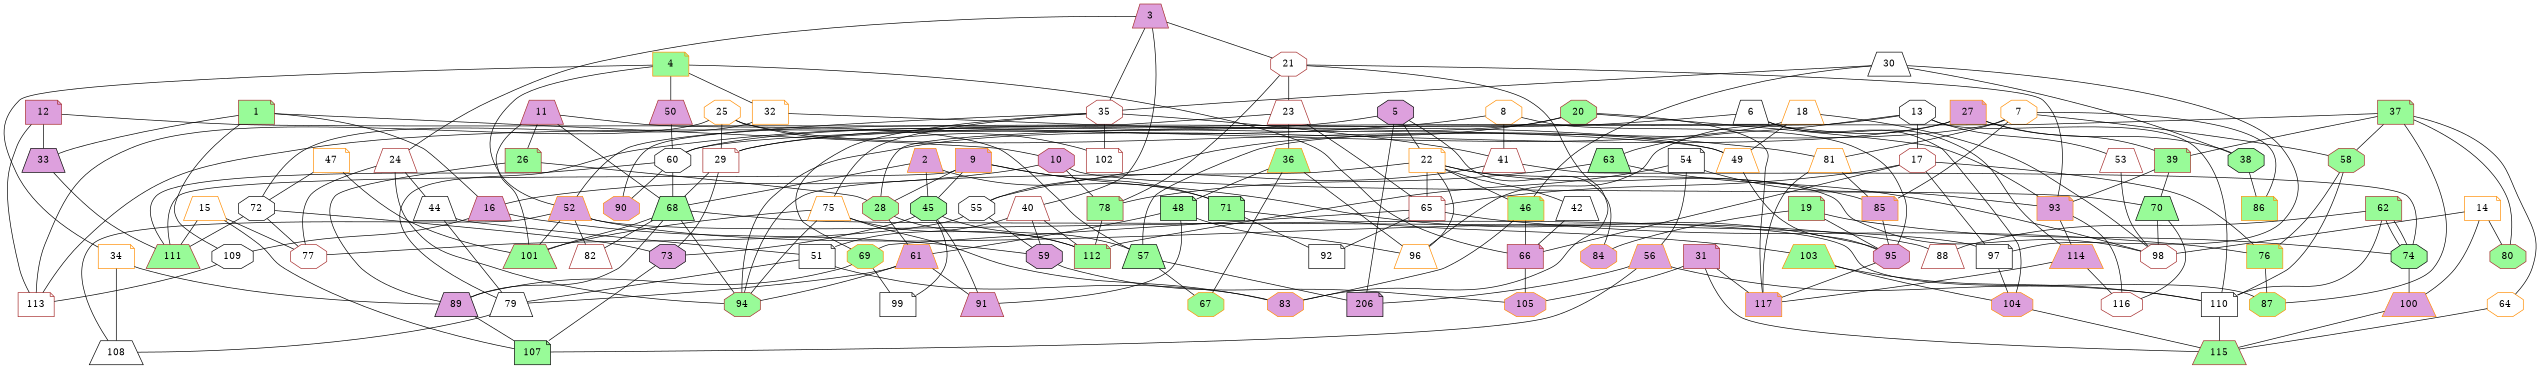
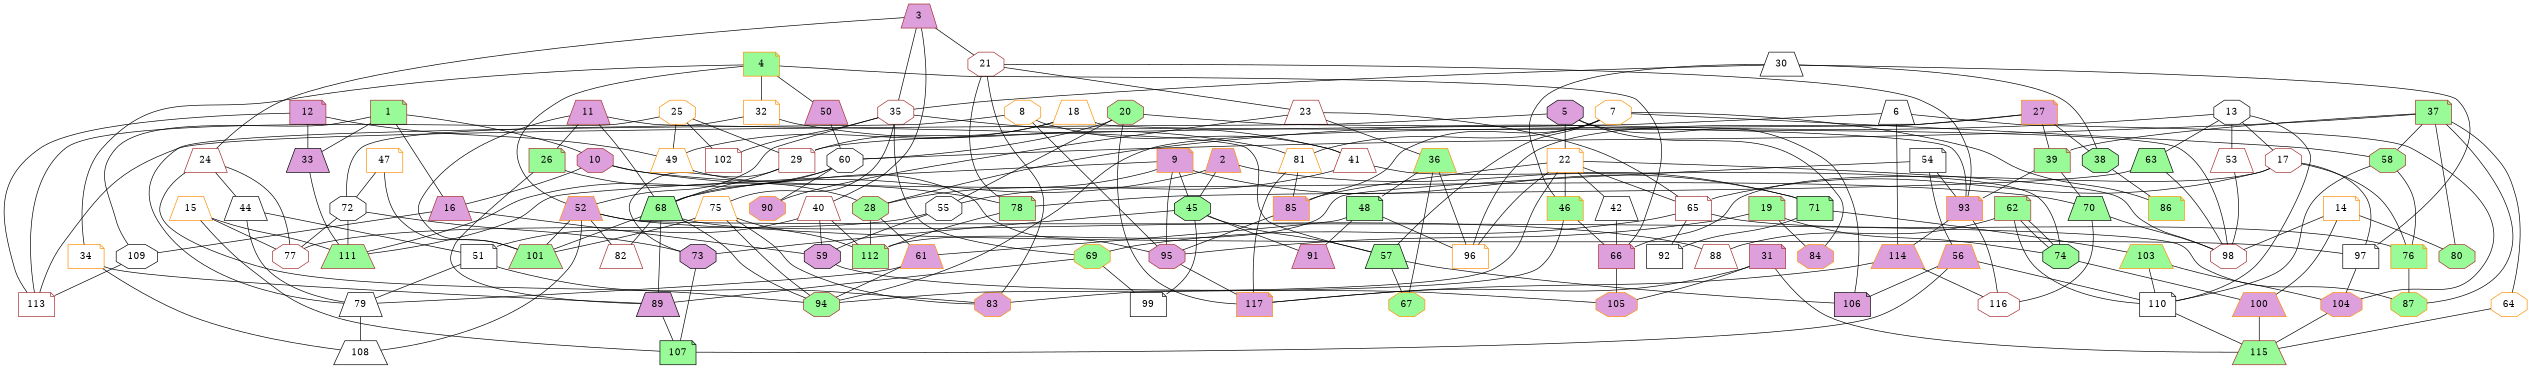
node "96": shape trapezium -> note
edge "61" -- "91": removed
node "206": label "206" -> "106"
